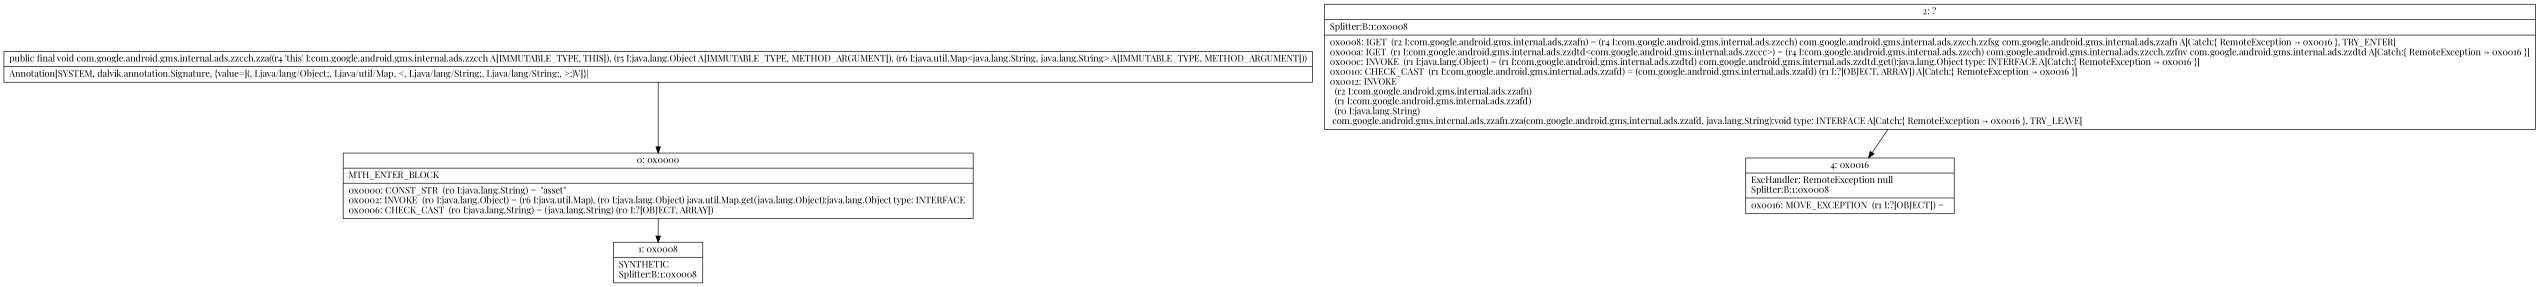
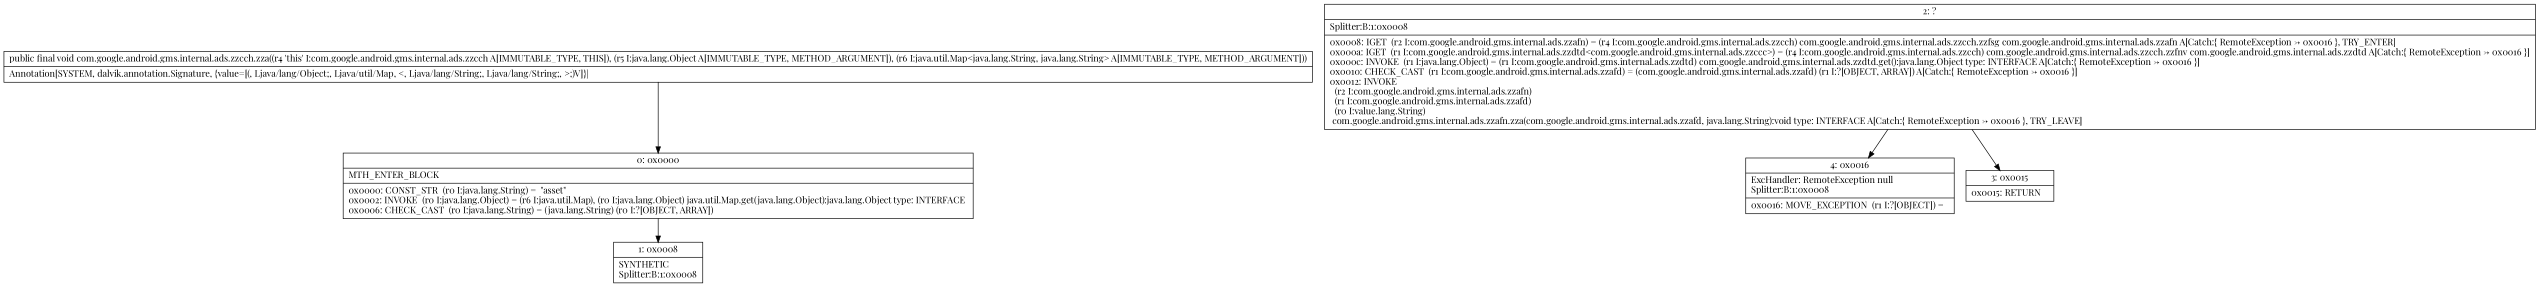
node "2: ?": text "(r0 I:java.lang.String)" -> "(r0 I:value.lang.String)"
node "3: 0x0015": added
